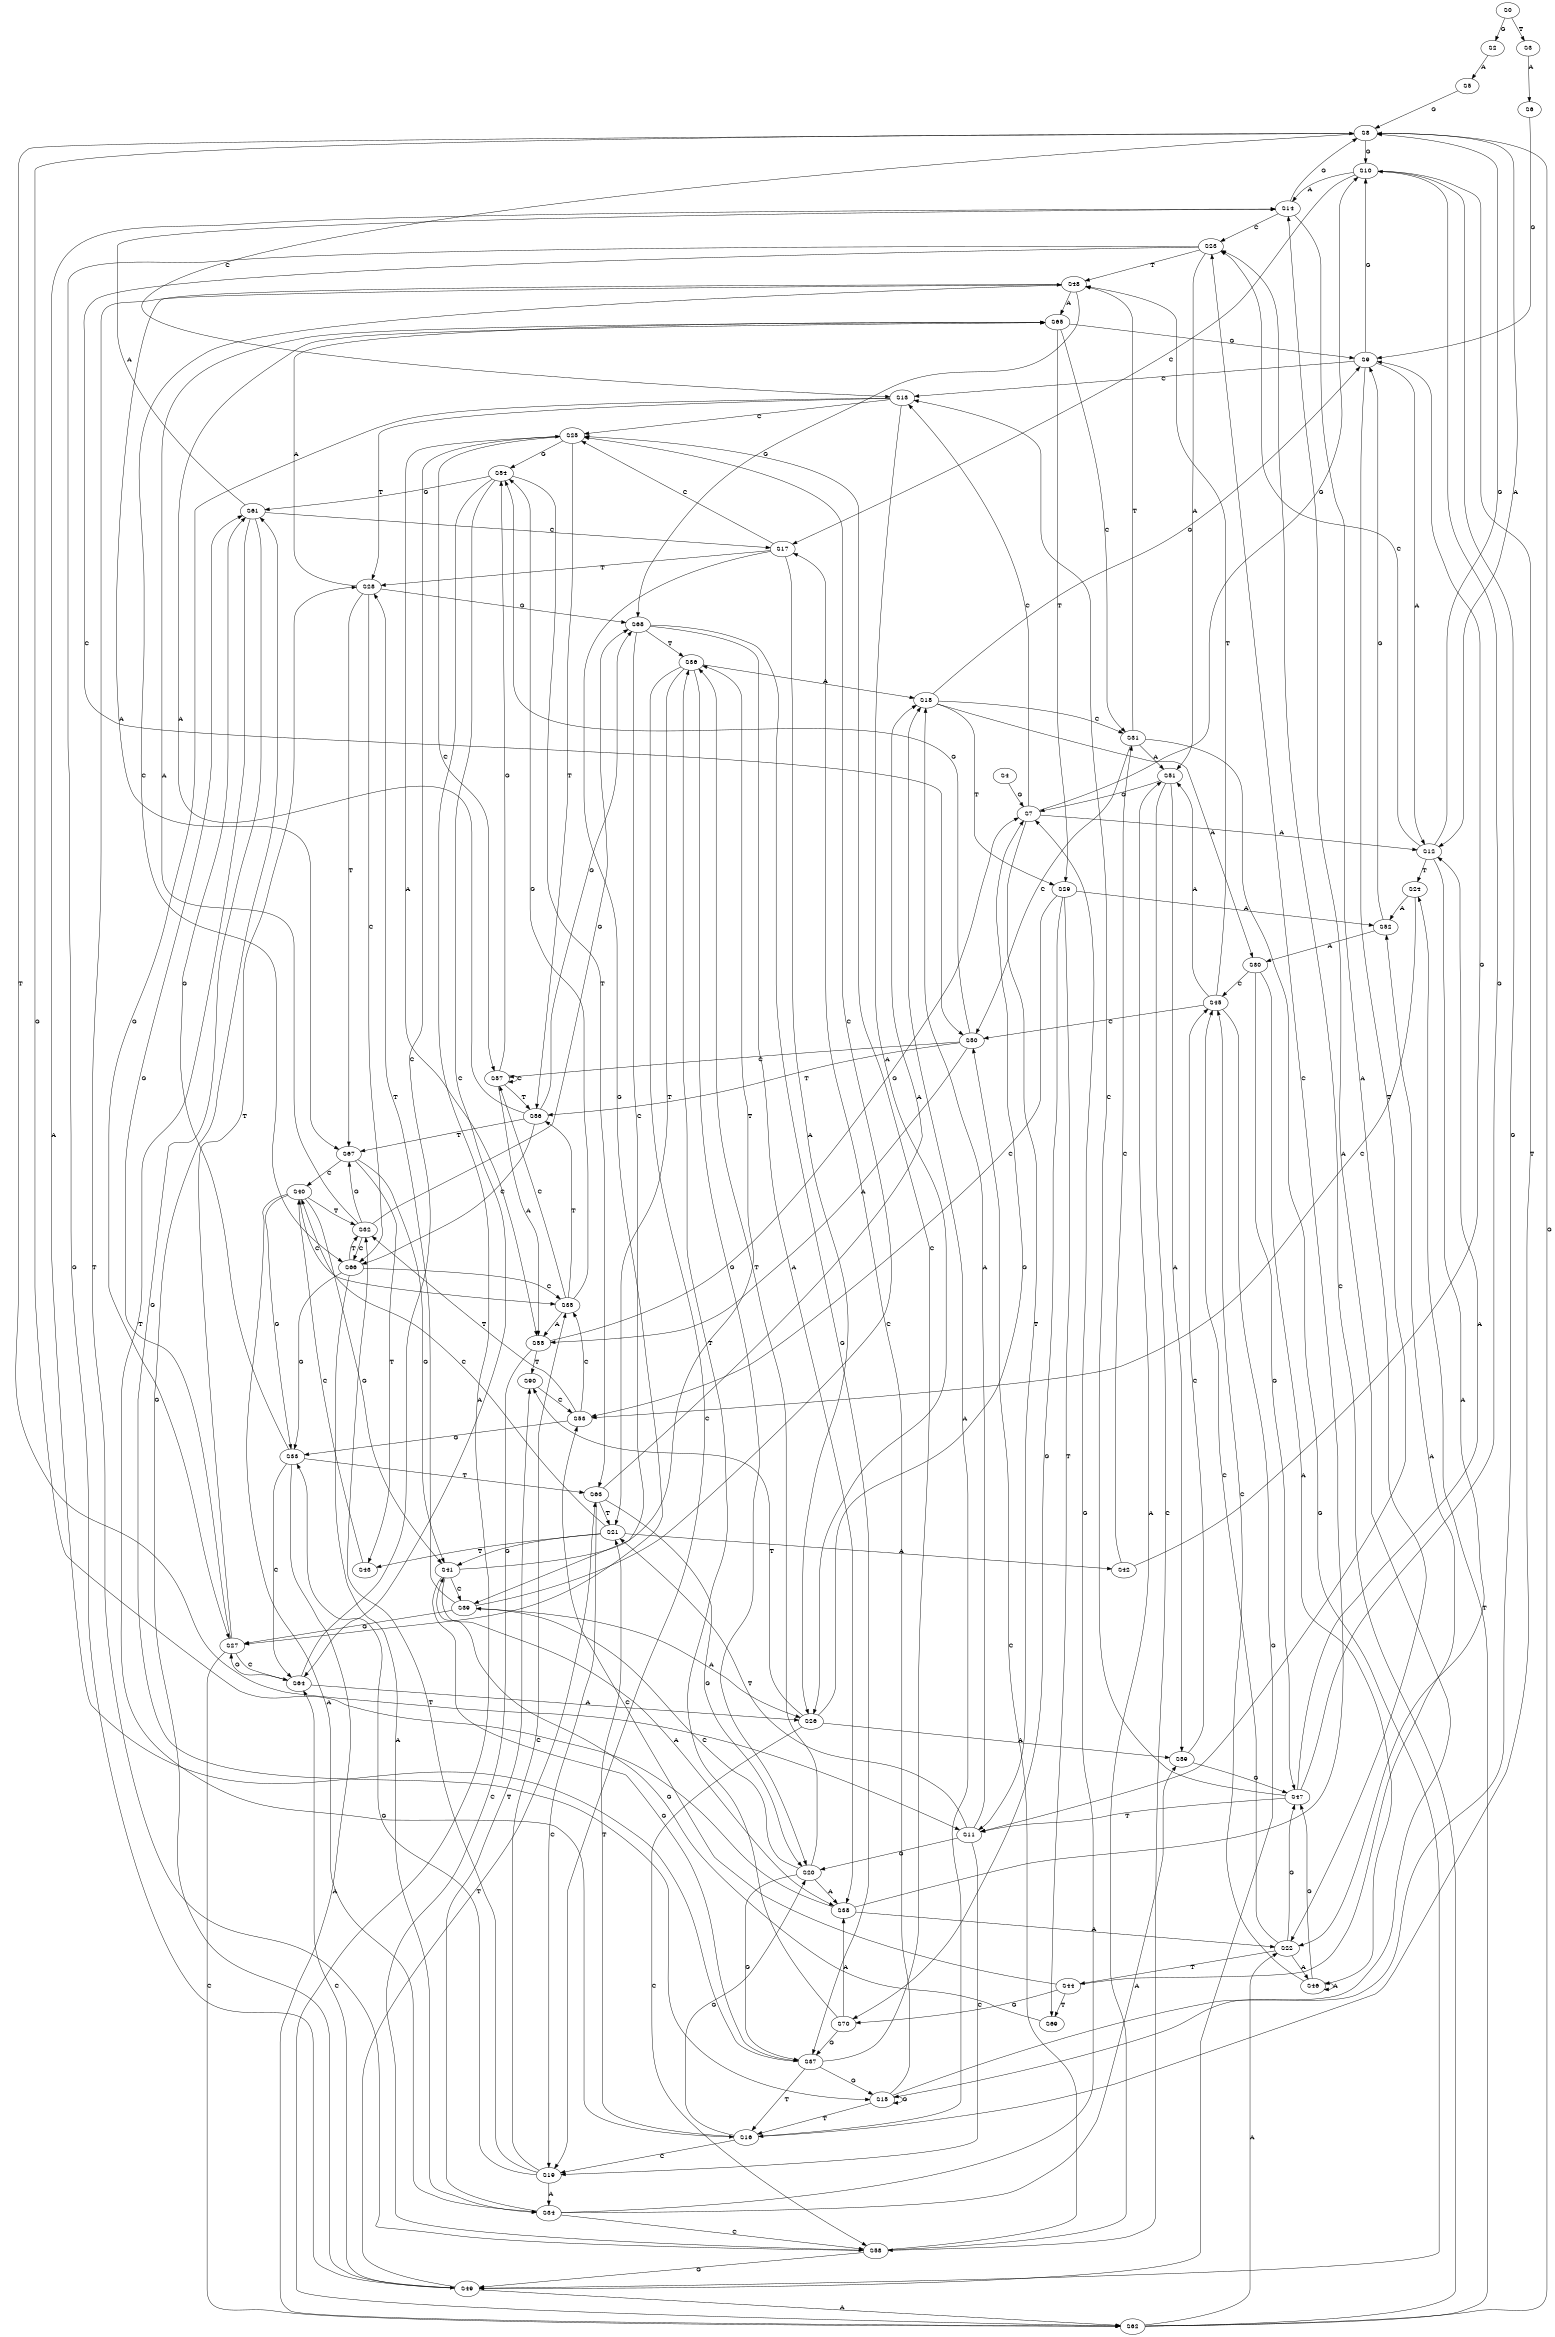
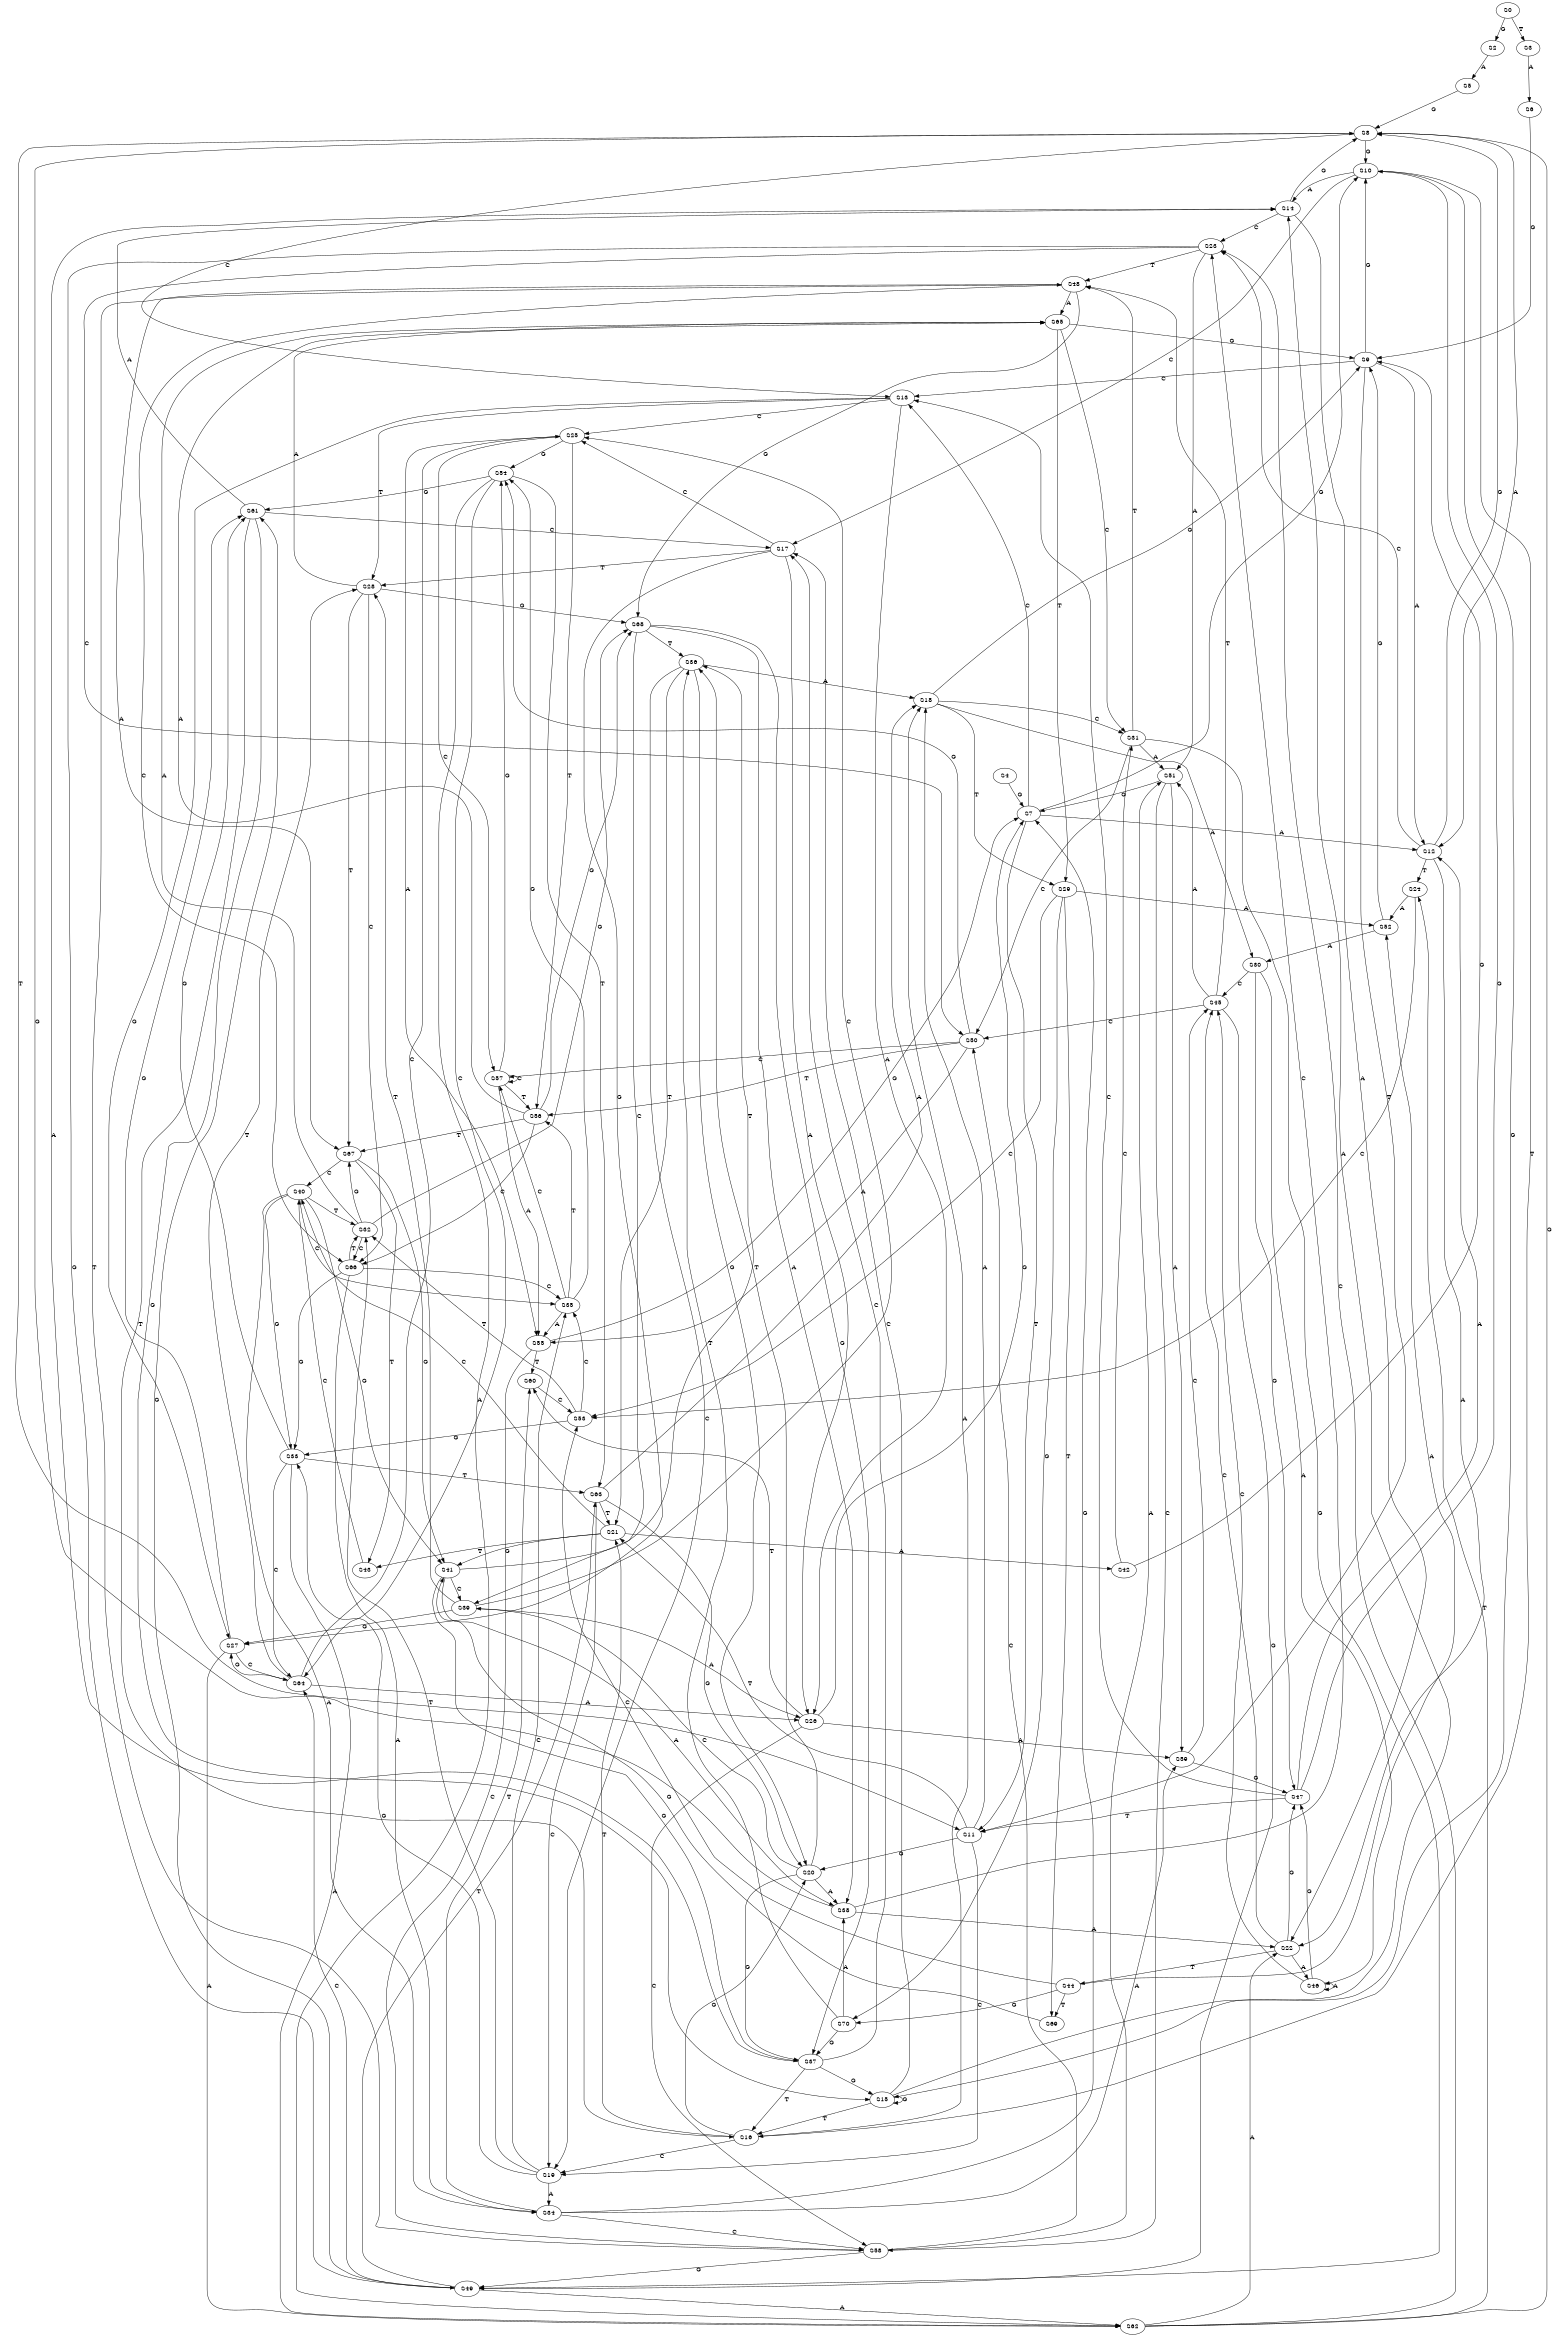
edge "S27" -> "S28": now "S64" -> "S28"
edge "S37" -> "S25": now "S37" -> "S17"
node "S90": label "S90" -> "S60"
edge "S27" -> "S62": label "C" -> "A"
